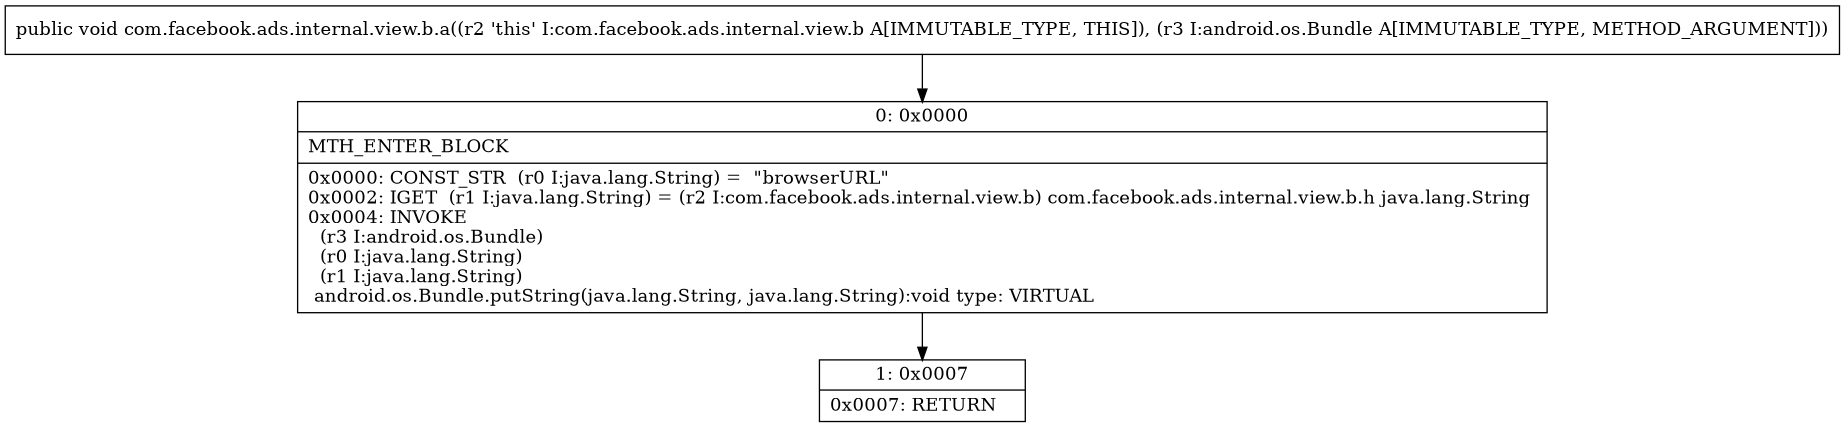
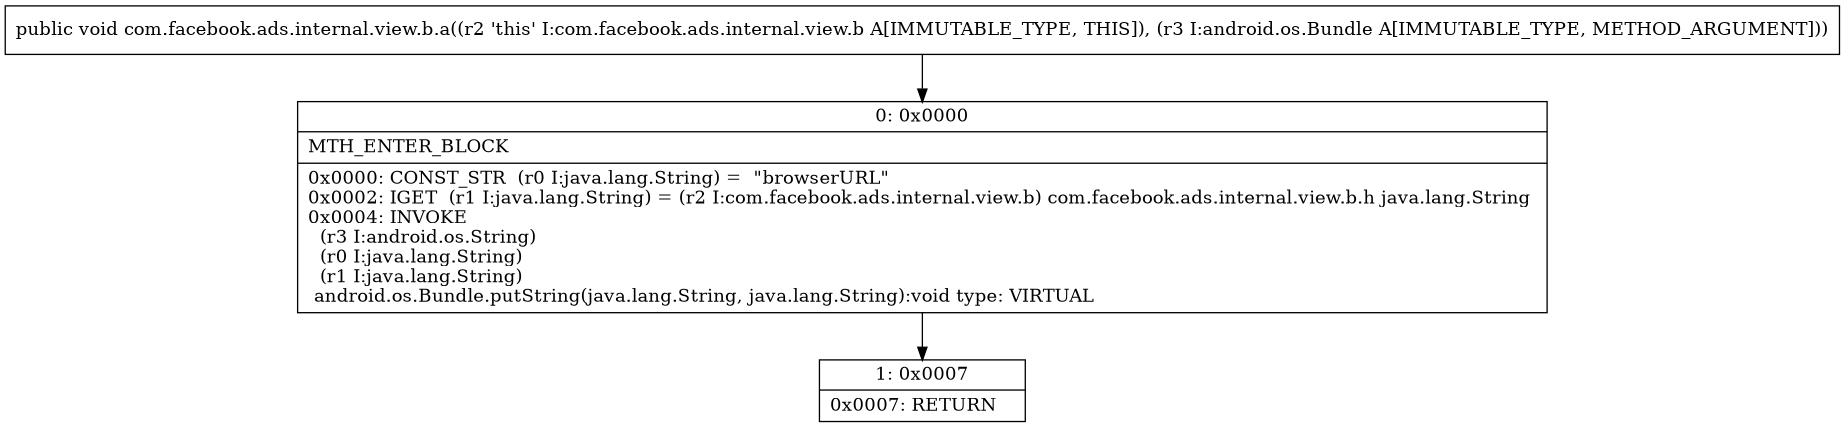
node "0: 0x0000": text "(r3 I:android.os.Bundle)" -> "(r3 I:android.os.String)"
